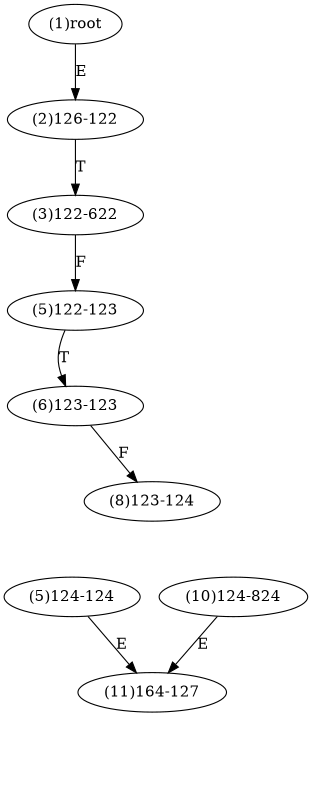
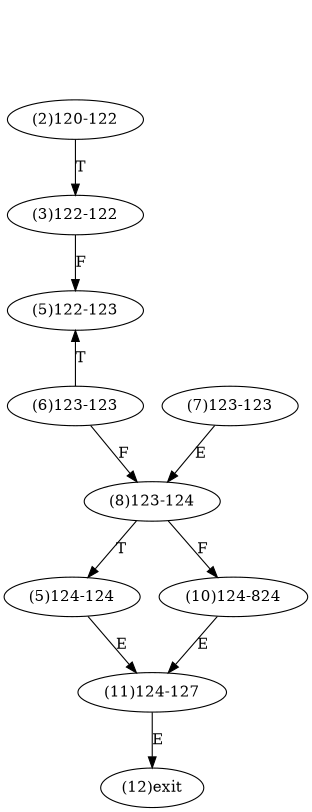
node "(1)root": removed
node "(2)126-122": label "(2)126-122" -> "(2)120-122"
node "(3)122-622": label "(3)122-622" -> "(3)122-122"
edge "(5)122-123" -> "(6)123-123": reversed
node "(7)123-123": added
edge "(8)123-124" -> "(5)124-124": added, label "T"
edge "(8)123-124" -> "(10)124-824": added, label "F"
node "(11)164-127": label "(11)164-127" -> "(11)124-127"
node "(12)exit": added
